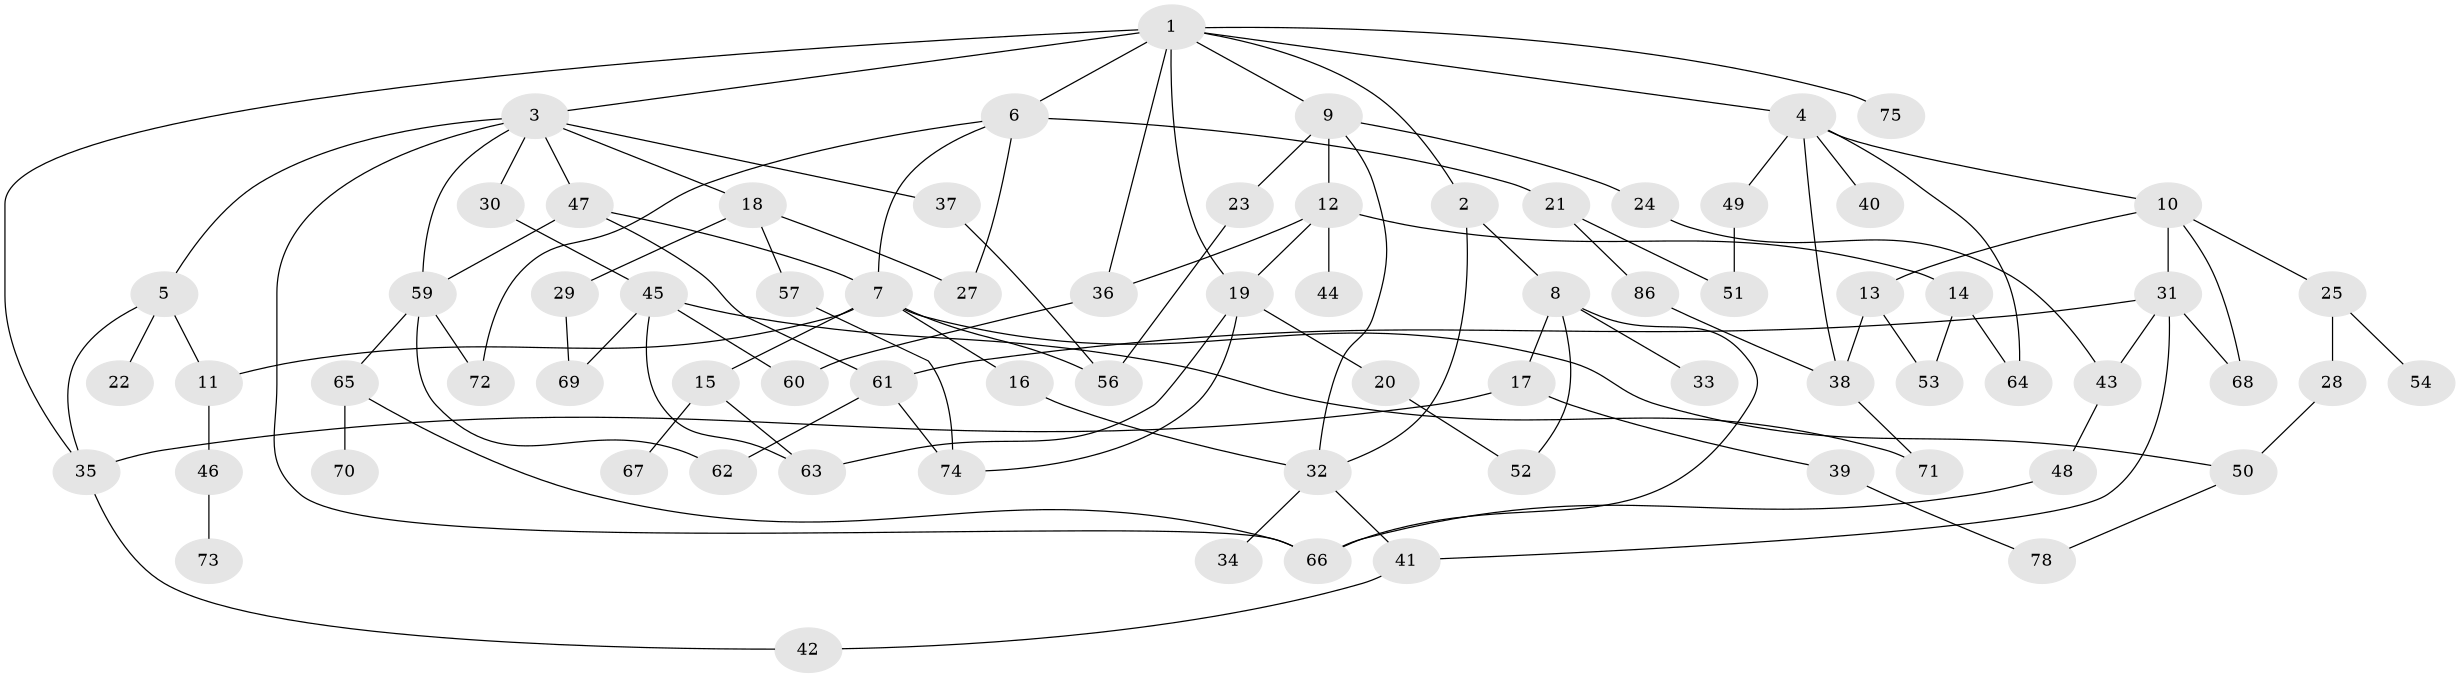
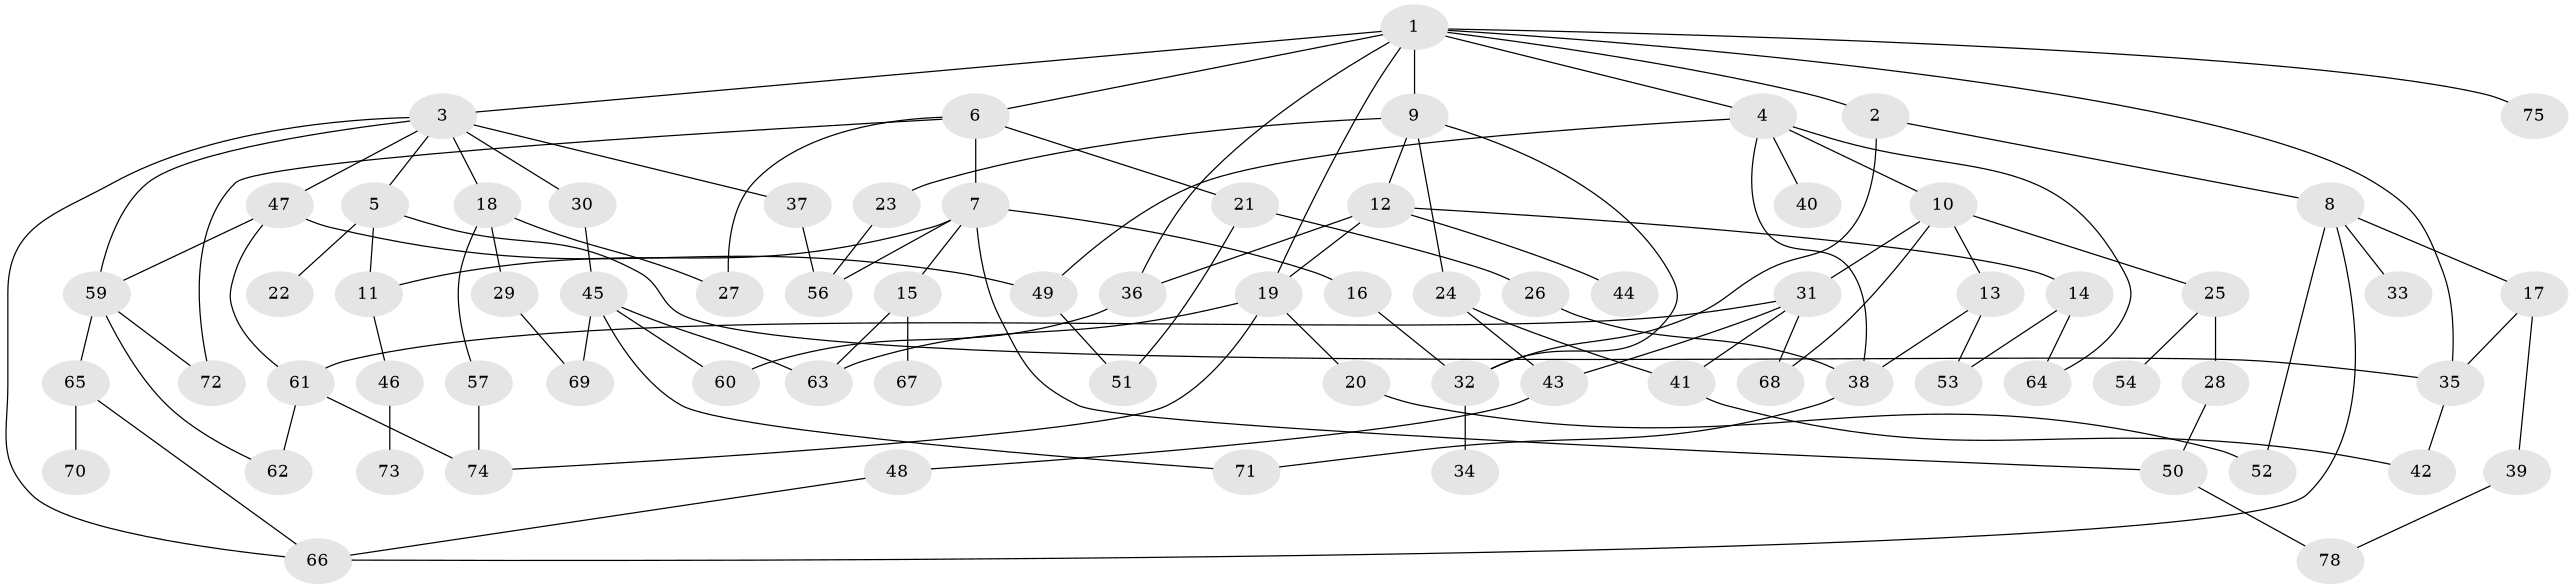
edge "47" -- "7": now "47" -- "49"
node "86": label "86" -> "26"
edge "32" -- "41": now "24" -- "41"
